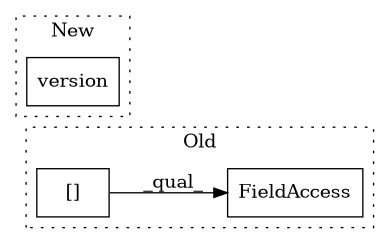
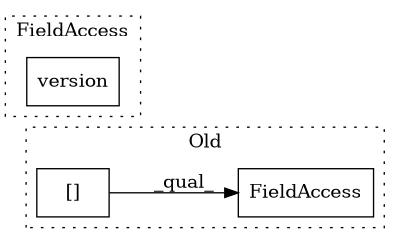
cluster "New": label "New" -> "FieldAccess"
